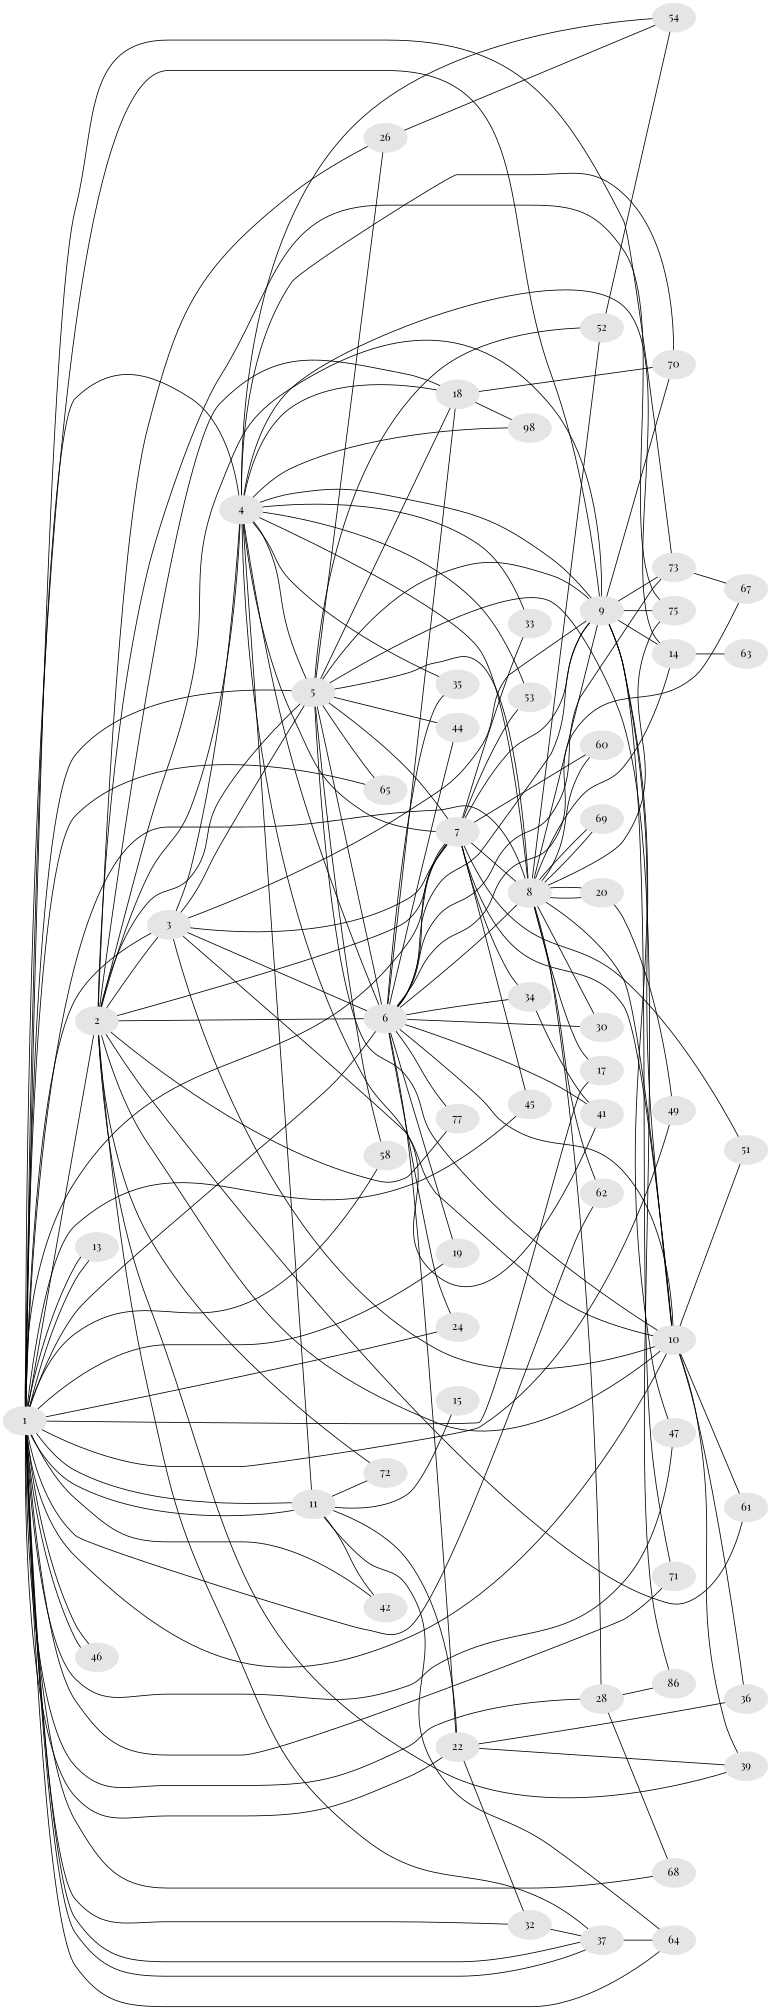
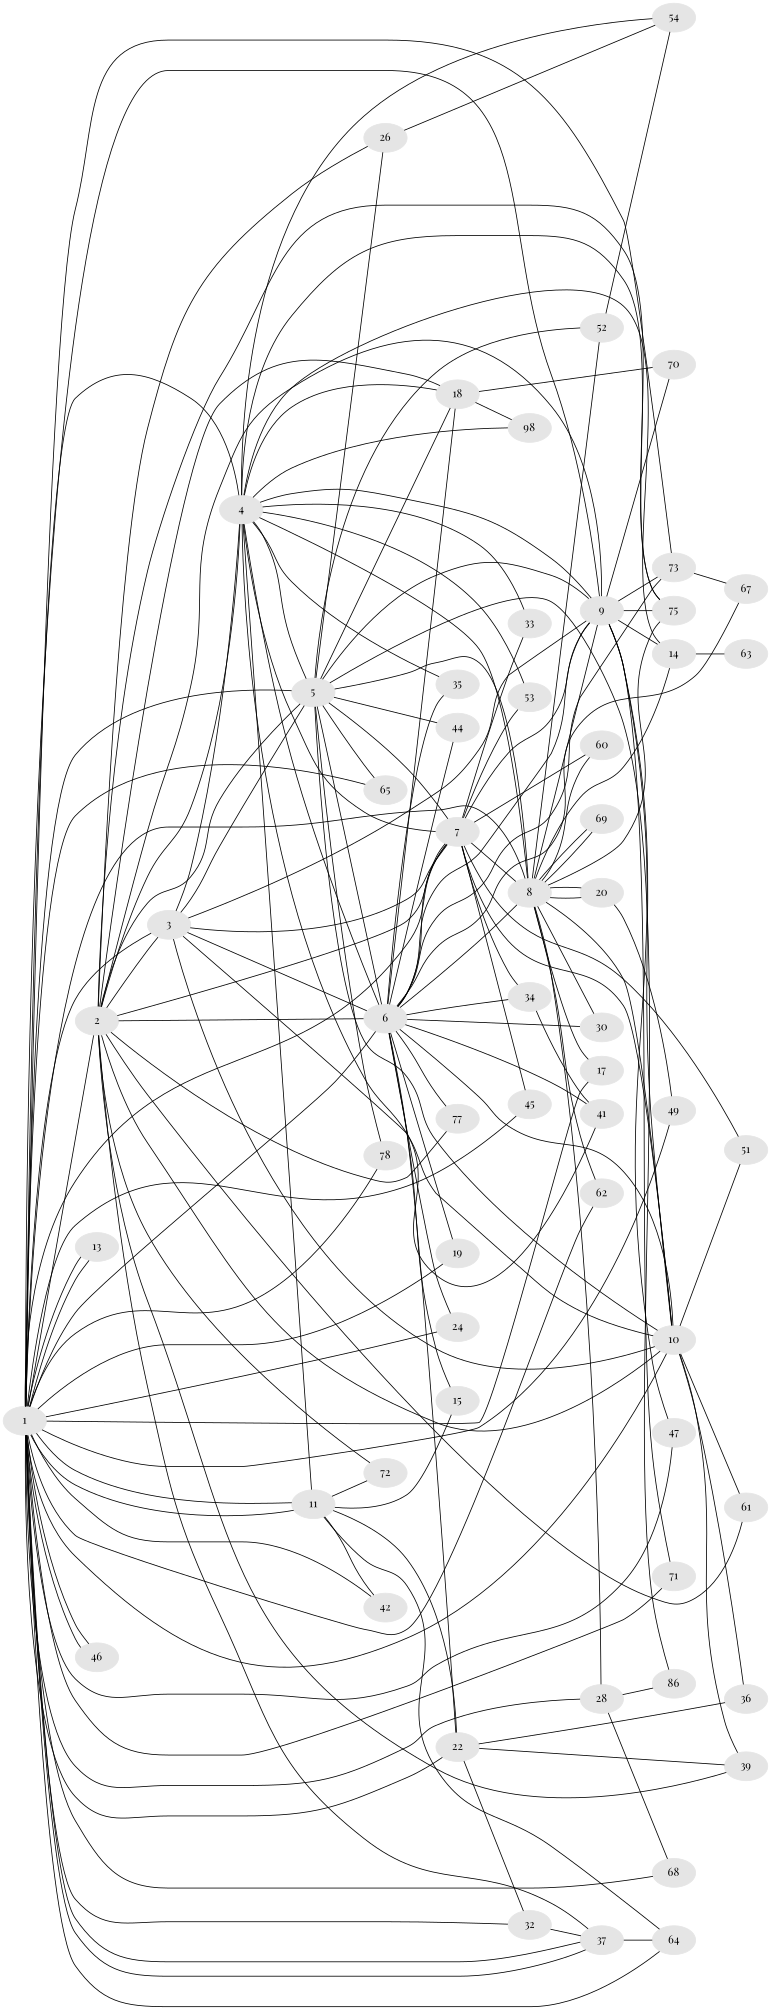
edge "70" -- "4": now "75" -- "4"
node "58": label "58" -> "78"
edge "6" -- "15": added
